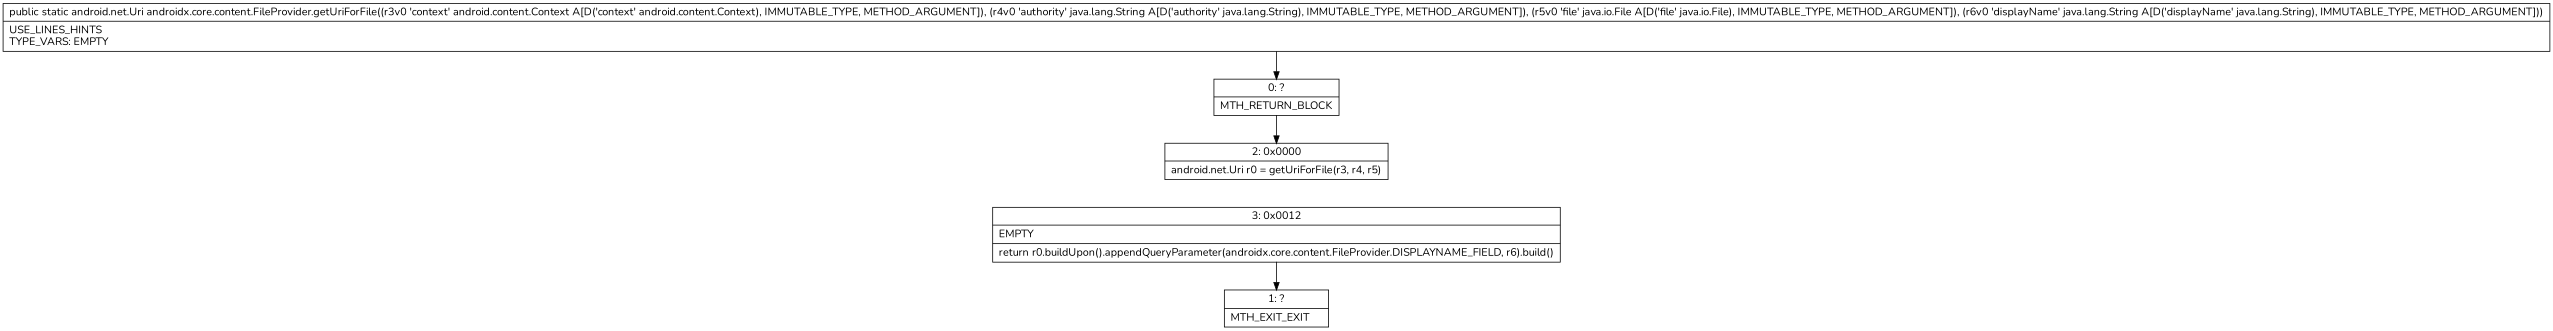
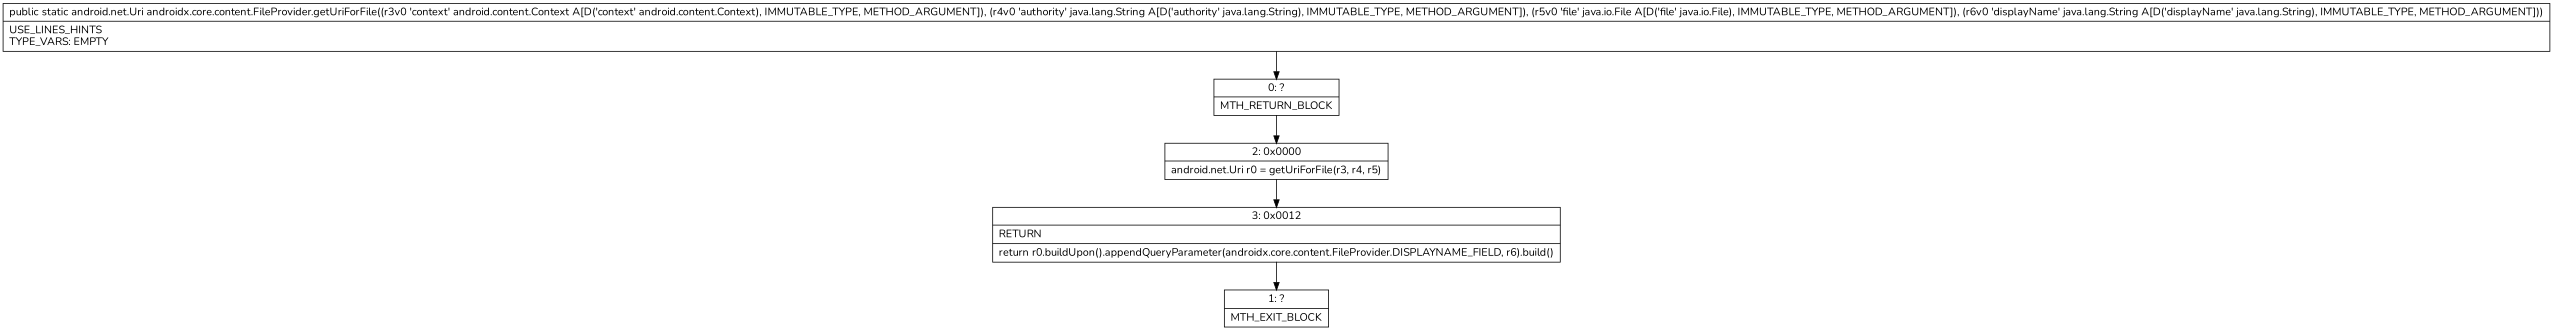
edge "2: 0x0000" -> "3: 0x0012": added
node "3: 0x0012": text "EMPTY" -> "RETURN"
node "1: ?": text "MTH_EXIT_EXIT" -> "MTH_EXIT_BLOCK"
